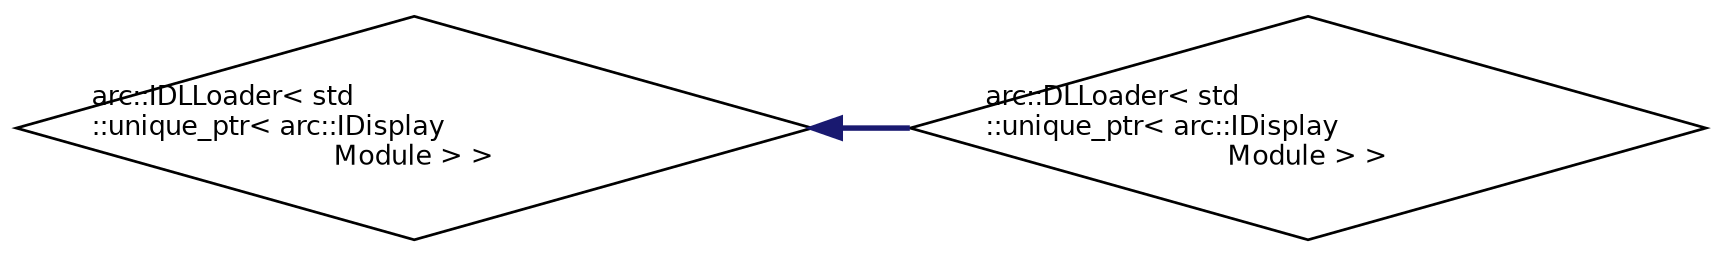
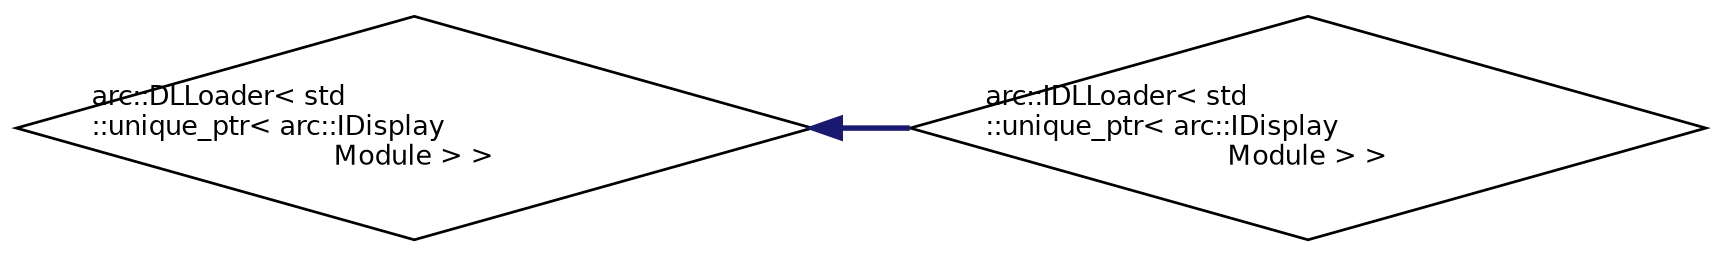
edge "arc::DLLoader< std ::unique_ptr< arc::IDisplay Module > >" -> "arc::IDLLoader< std ::unique_ptr< arc::IDisplay Module > >": reversed
